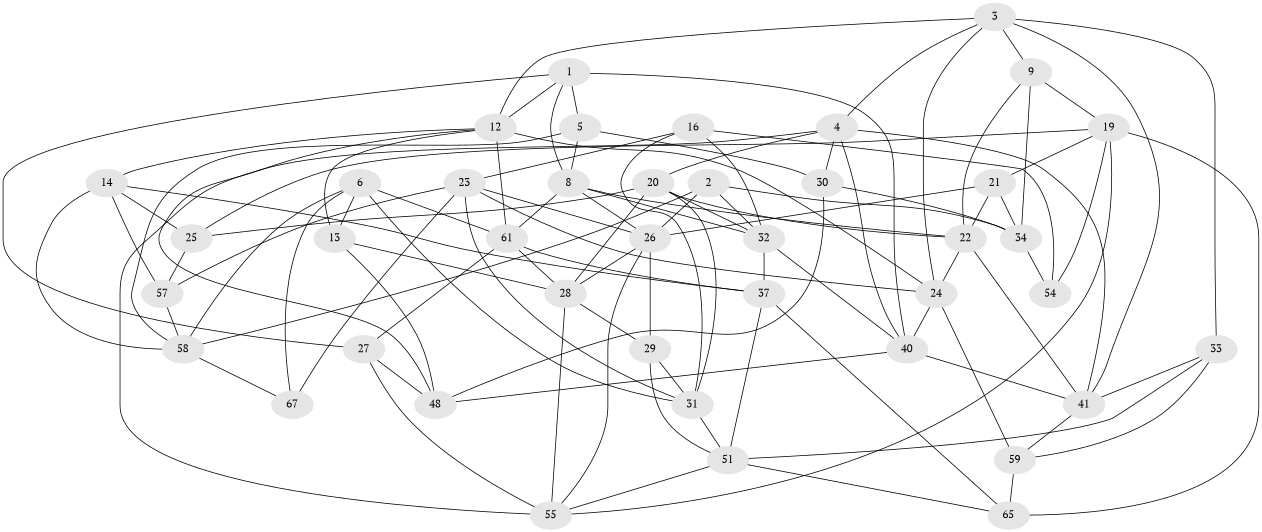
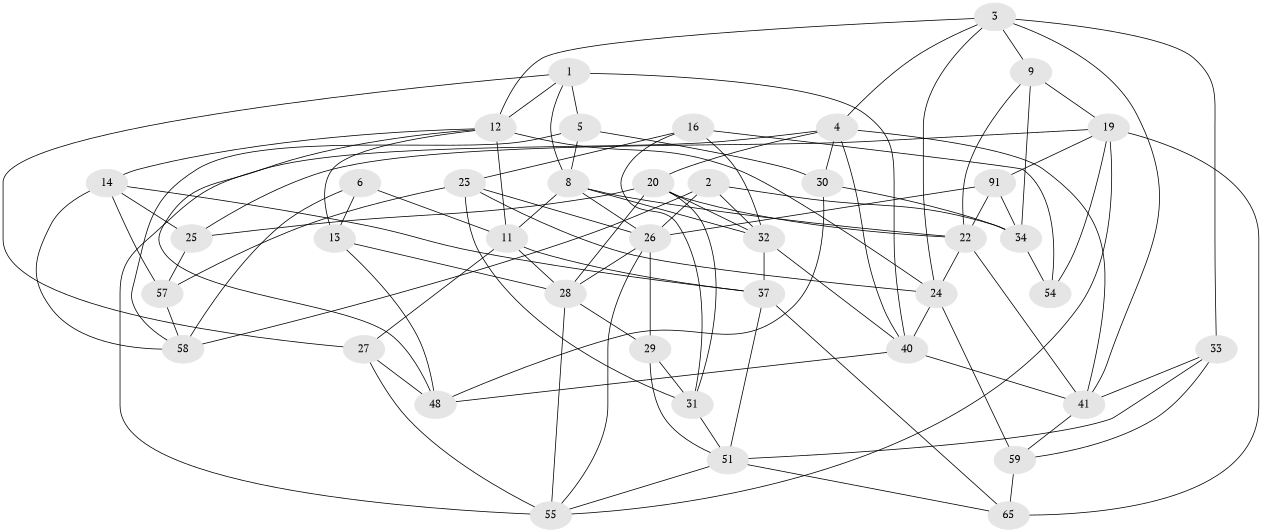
node "21": label "21" -> "91"
node "61": label "61" -> "11"
edge "6" -- "31": removed
node "67": removed
